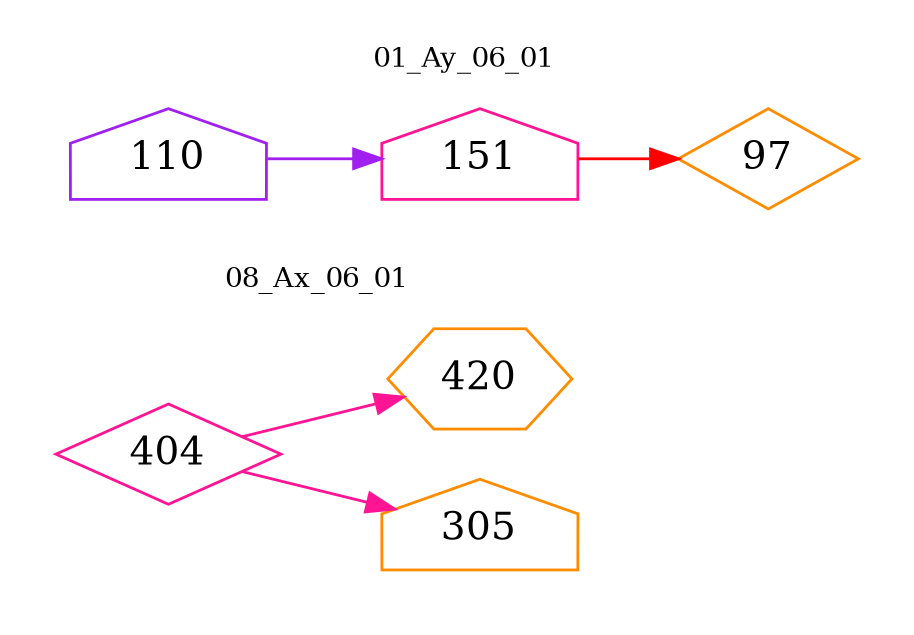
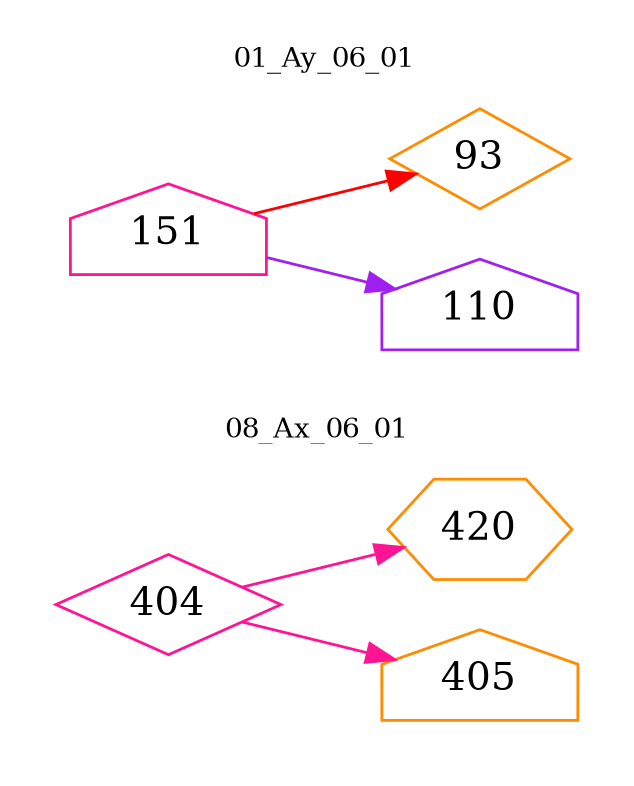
edge "110" -> "151": reversed
node "97": label "97" -> "93"
node "305": label "305" -> "405"
